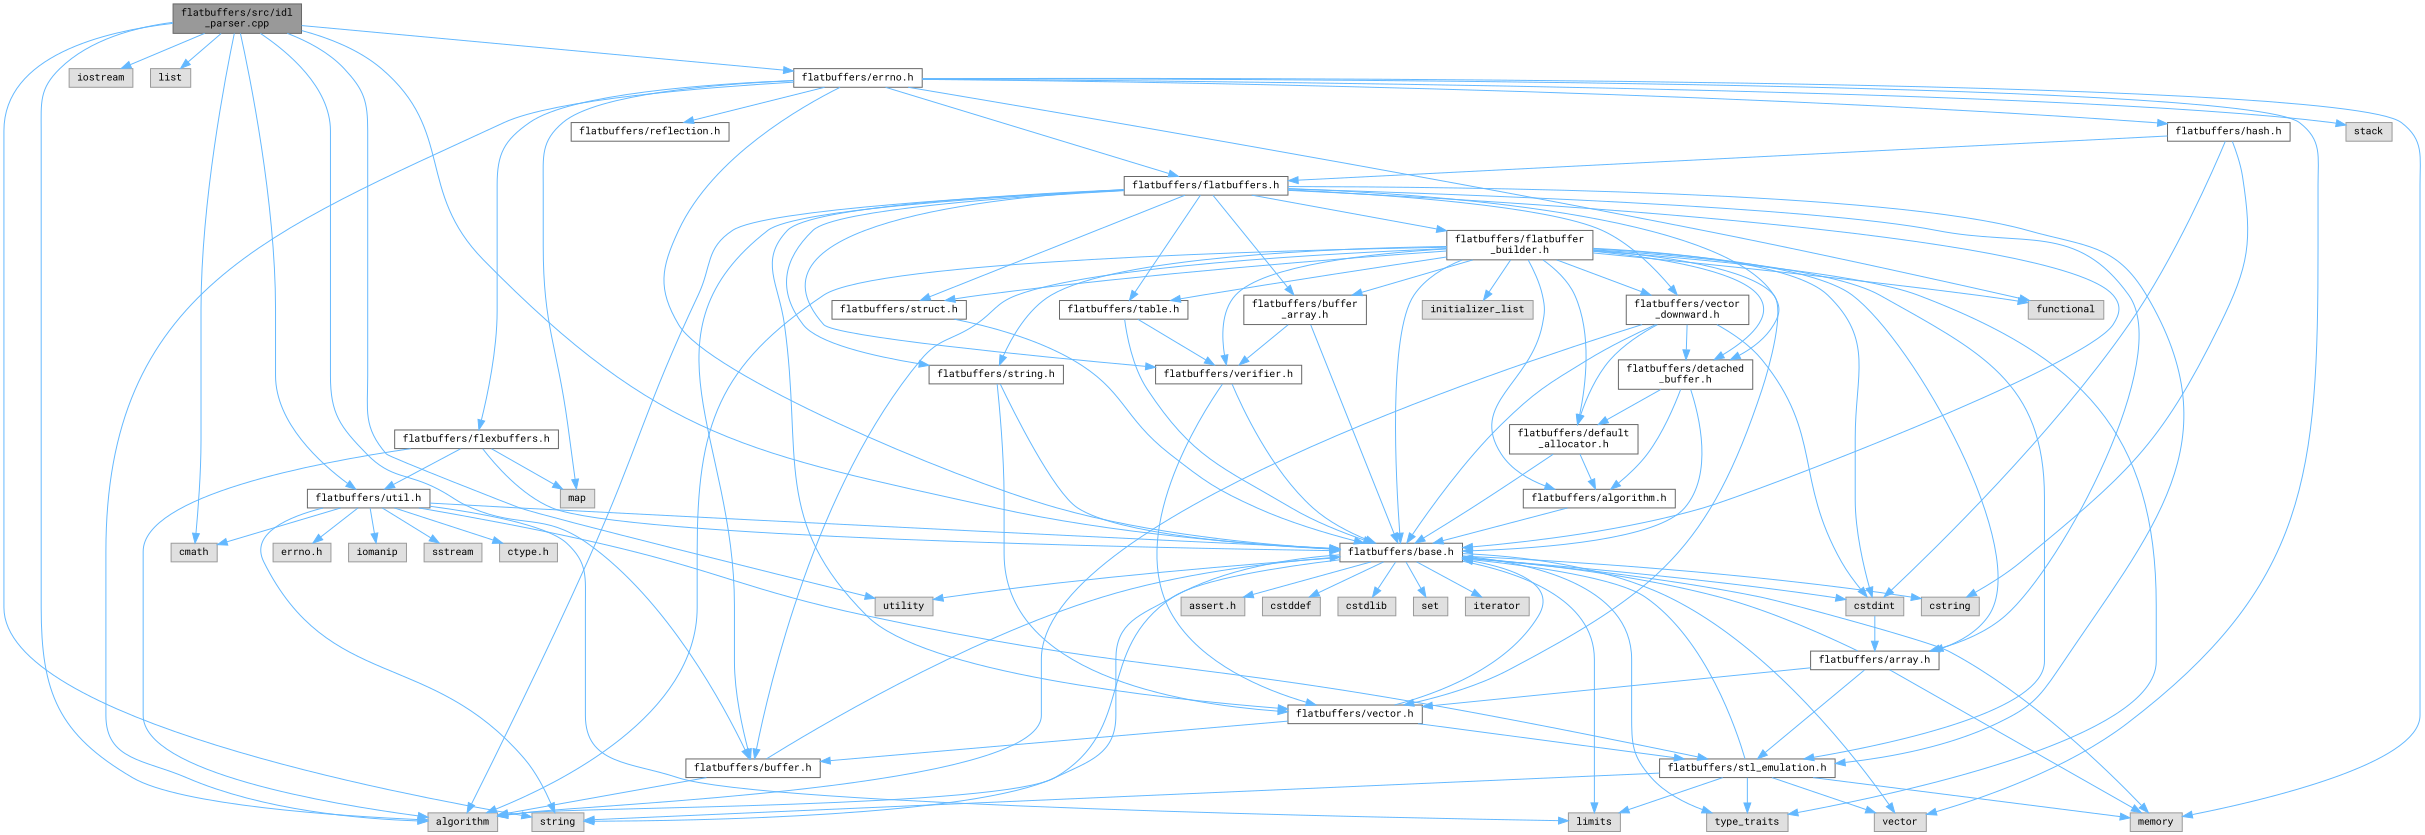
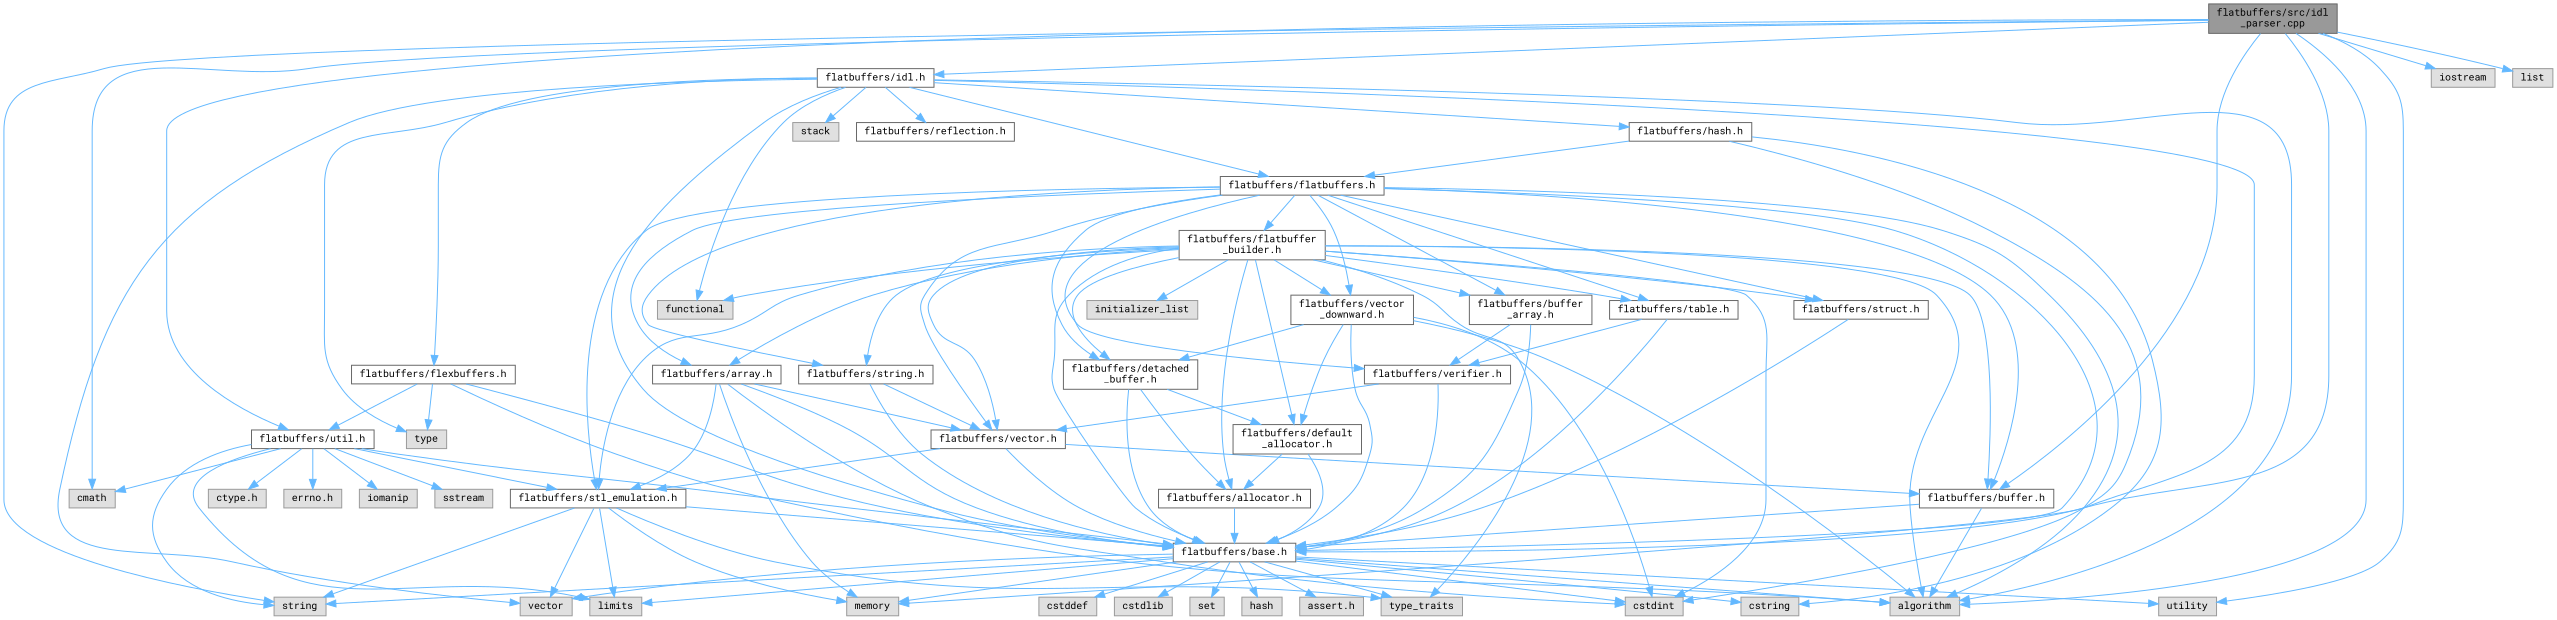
node "flatbuffers/errno.h": label "flatbuffers/errno.h" -> "flatbuffers/idl.h"
edge "flatbuffers/flatbuffer _builder.h" -> "flatbuffers/verifier.h": removed
node "map": label "map" -> "type"
node "flatbuffers/algorithm.h": label "flatbuffers/algorithm.h" -> "flatbuffers/allocator.h"
node "iterator": label "iterator" -> "hash"
edge "cstdint" -> "flatbuffers/array.h": reversed
